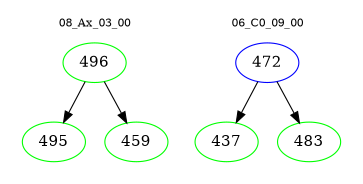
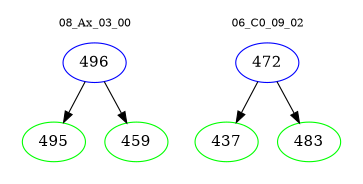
cluster "06_C0_09_00": label "06_C0_09_00" -> "06_C0_09_02"
node "496": color green -> blue
